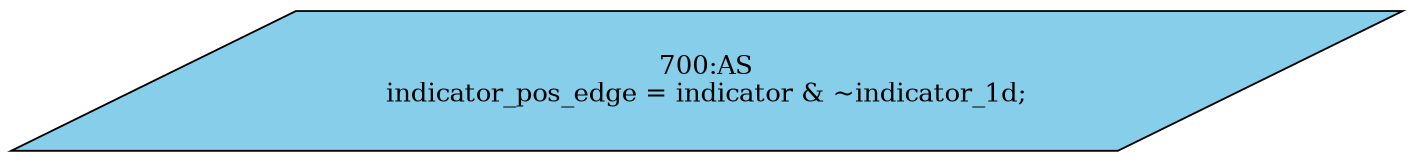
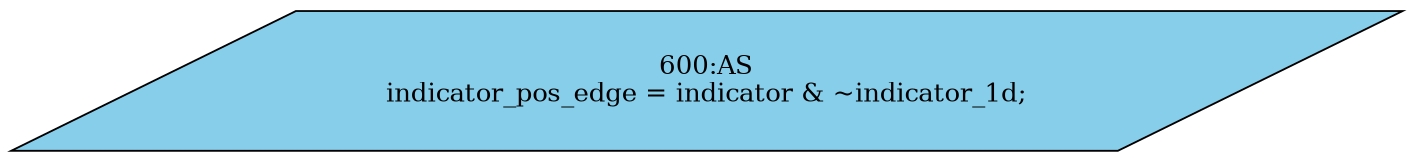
node "700:AS indicator_pos_edge = indicator & ~indicator_1d;": label "700:AS indicator_pos_edge = indicator & ~indicator_1d;" -> "600:AS indicator_pos_edge = indicator & ~indicator_1d;"
